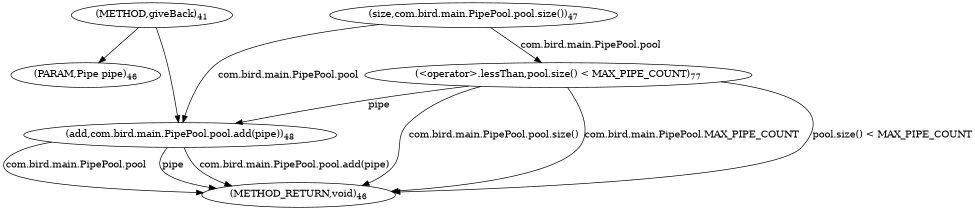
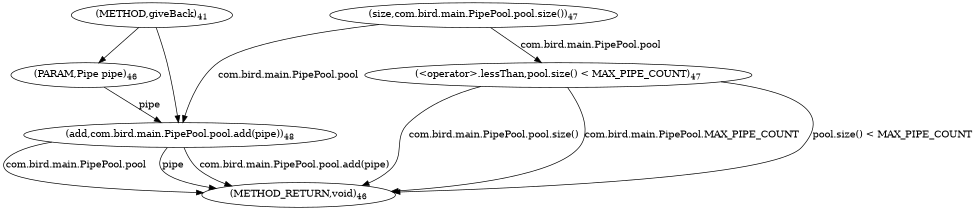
node "(<operator>.lessThan,pool.size() < MAX_PIPE_COUNT)": text "77" -> "47"
edge "(<operator>.lessThan,pool.size() < MAX_PIPE_COUNT)" -> "(add,com.bird.main.PipePool.pool.add(pipe))": now "(PARAM,Pipe pipe)" -> "(add,com.bird.main.PipePool.pool.add(pipe))"
